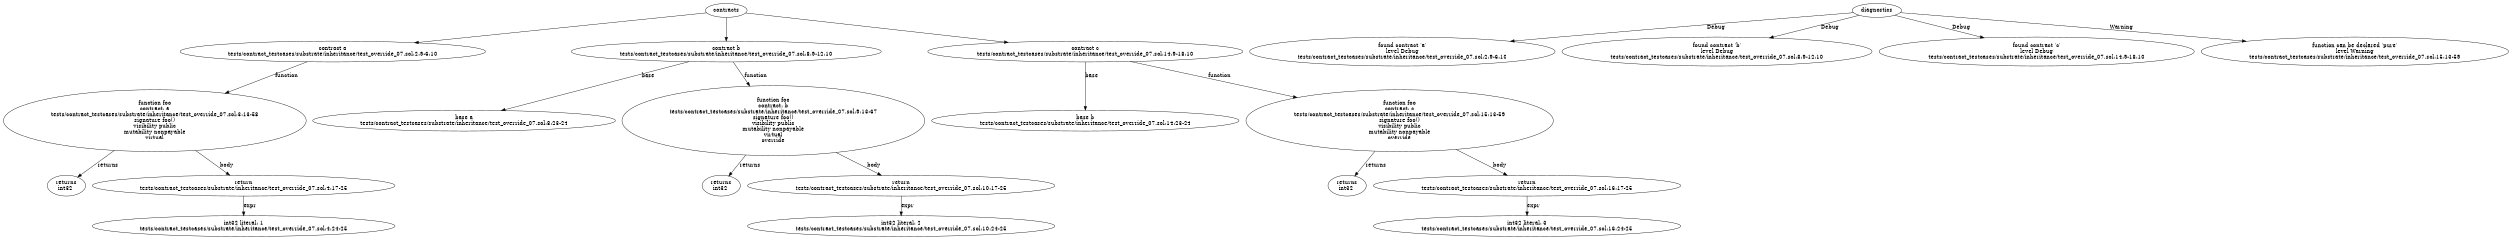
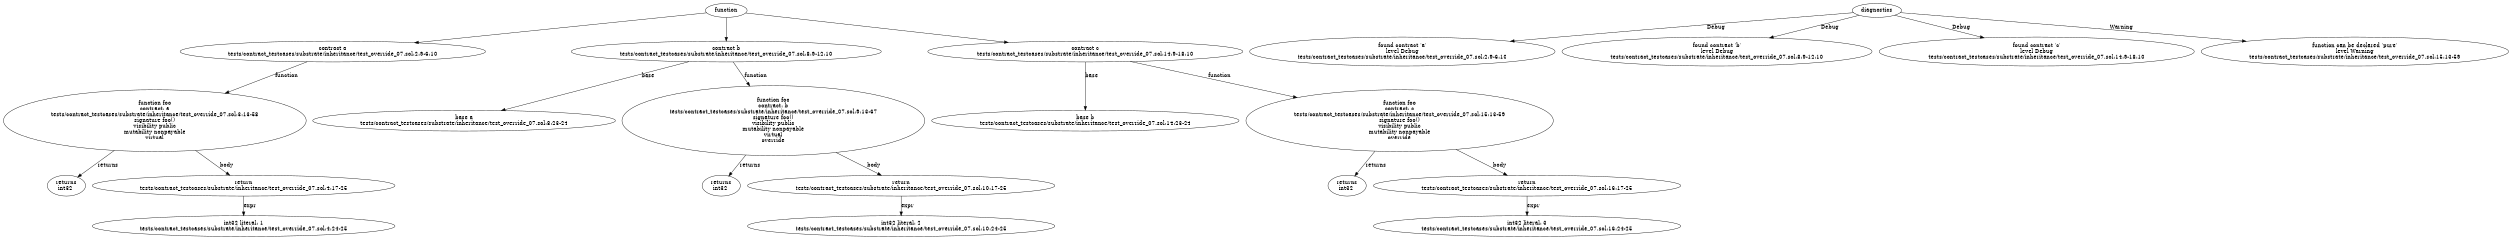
node "contracts": label "contracts" -> "function"
